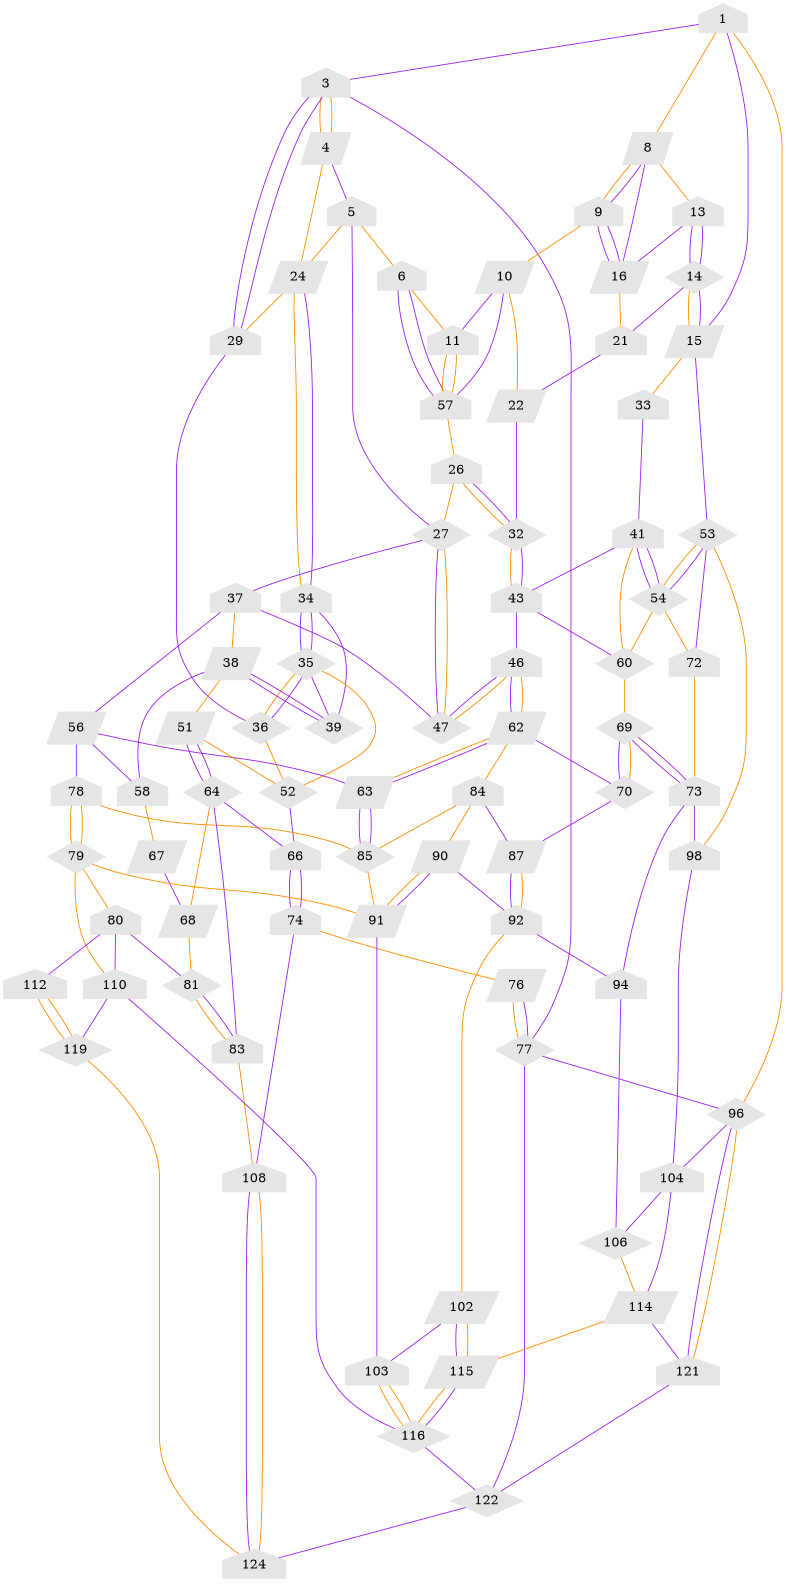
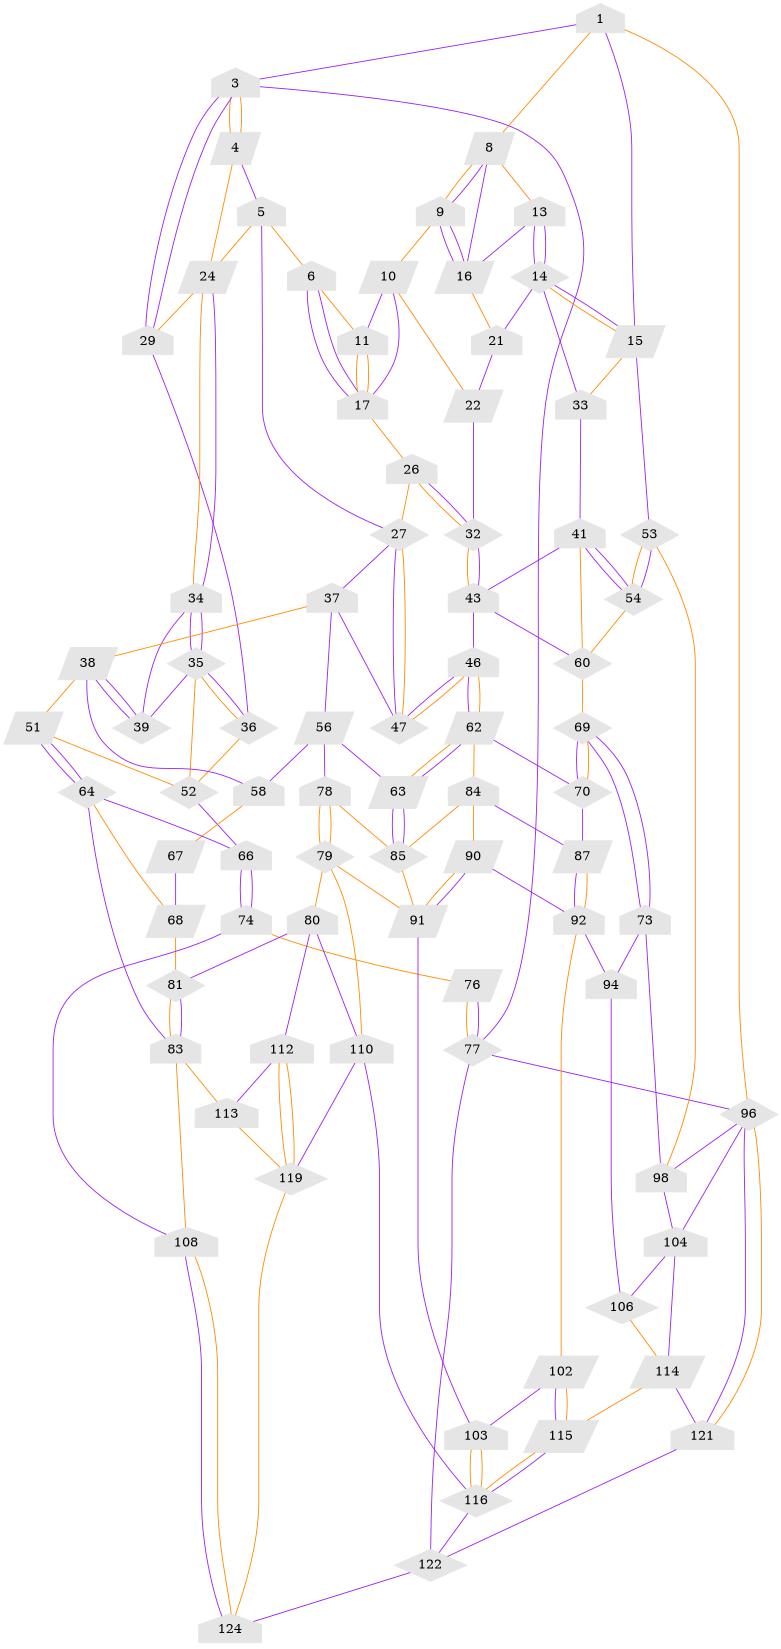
edge "14" -- "33": added
node "57": label "57" -> "17"
node "72": removed
node "113": added
edge "96" -- "98": added
